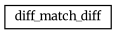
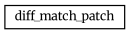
node "diff_match_diff": label "diff_match_diff" -> "diff_match_patch"
